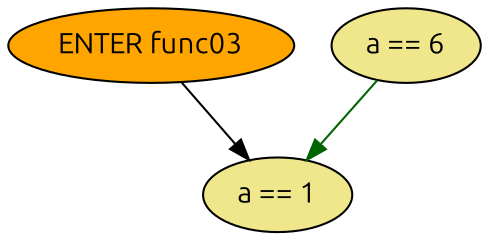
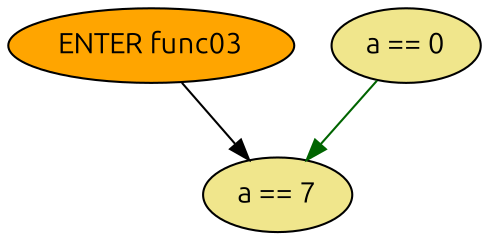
node "a == 6": label "a == 6" -> "a == 0"
node "a == 1": label "a == 1" -> "a == 7"
